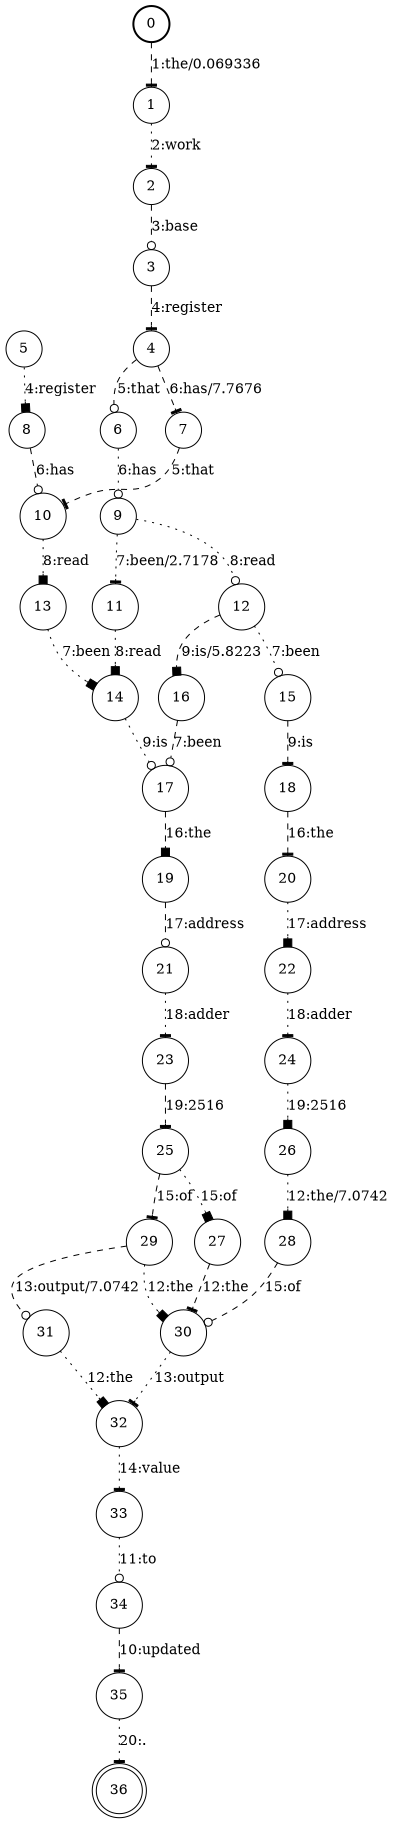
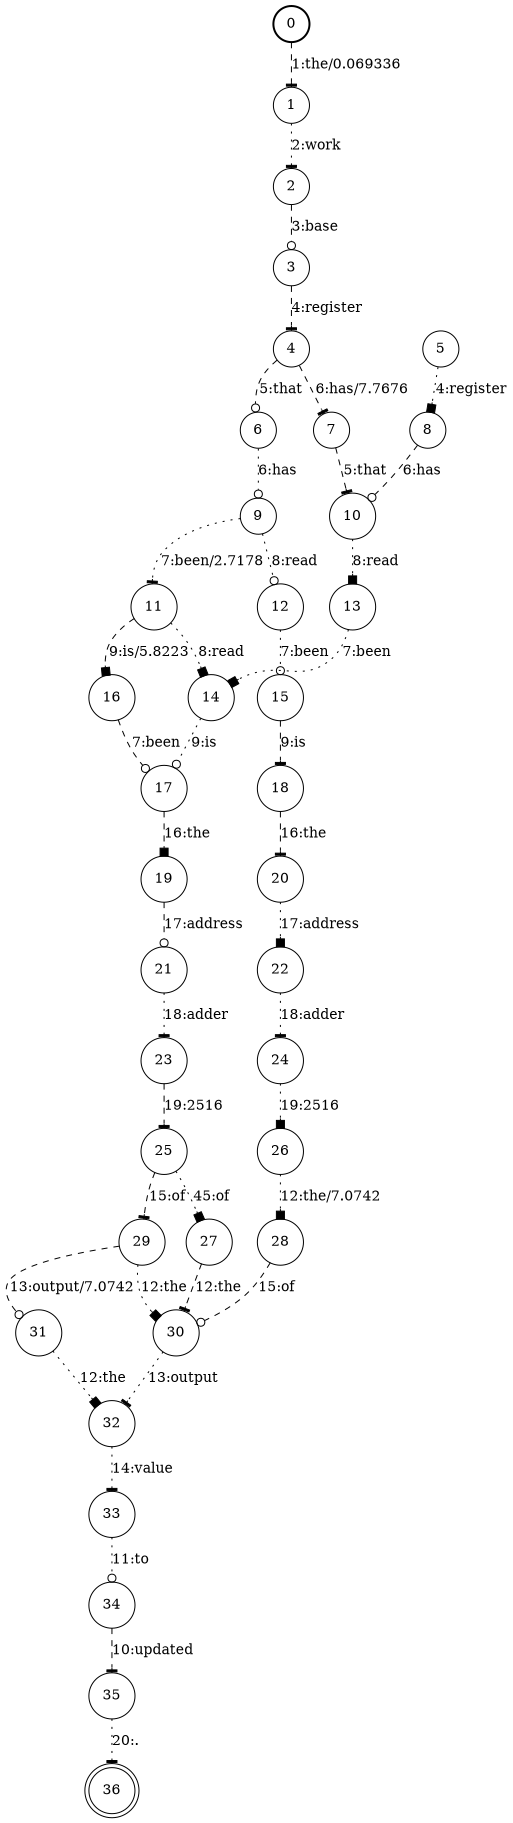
edge "12" -> "16": now "11" -> "16"
edge "25" -> "27": label "15:of" -> "45:of"
